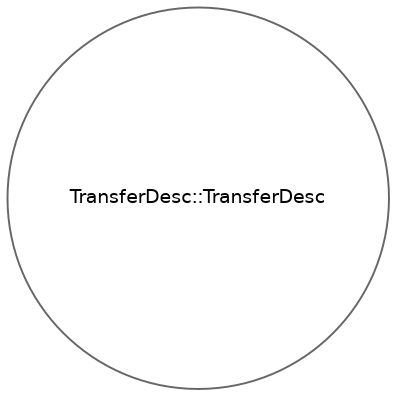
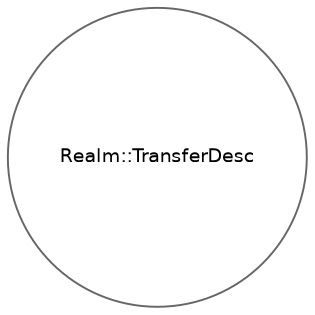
node "TransferDesc::TransferDesc": label "TransferDesc::TransferDesc" -> "Realm::TransferDesc"
